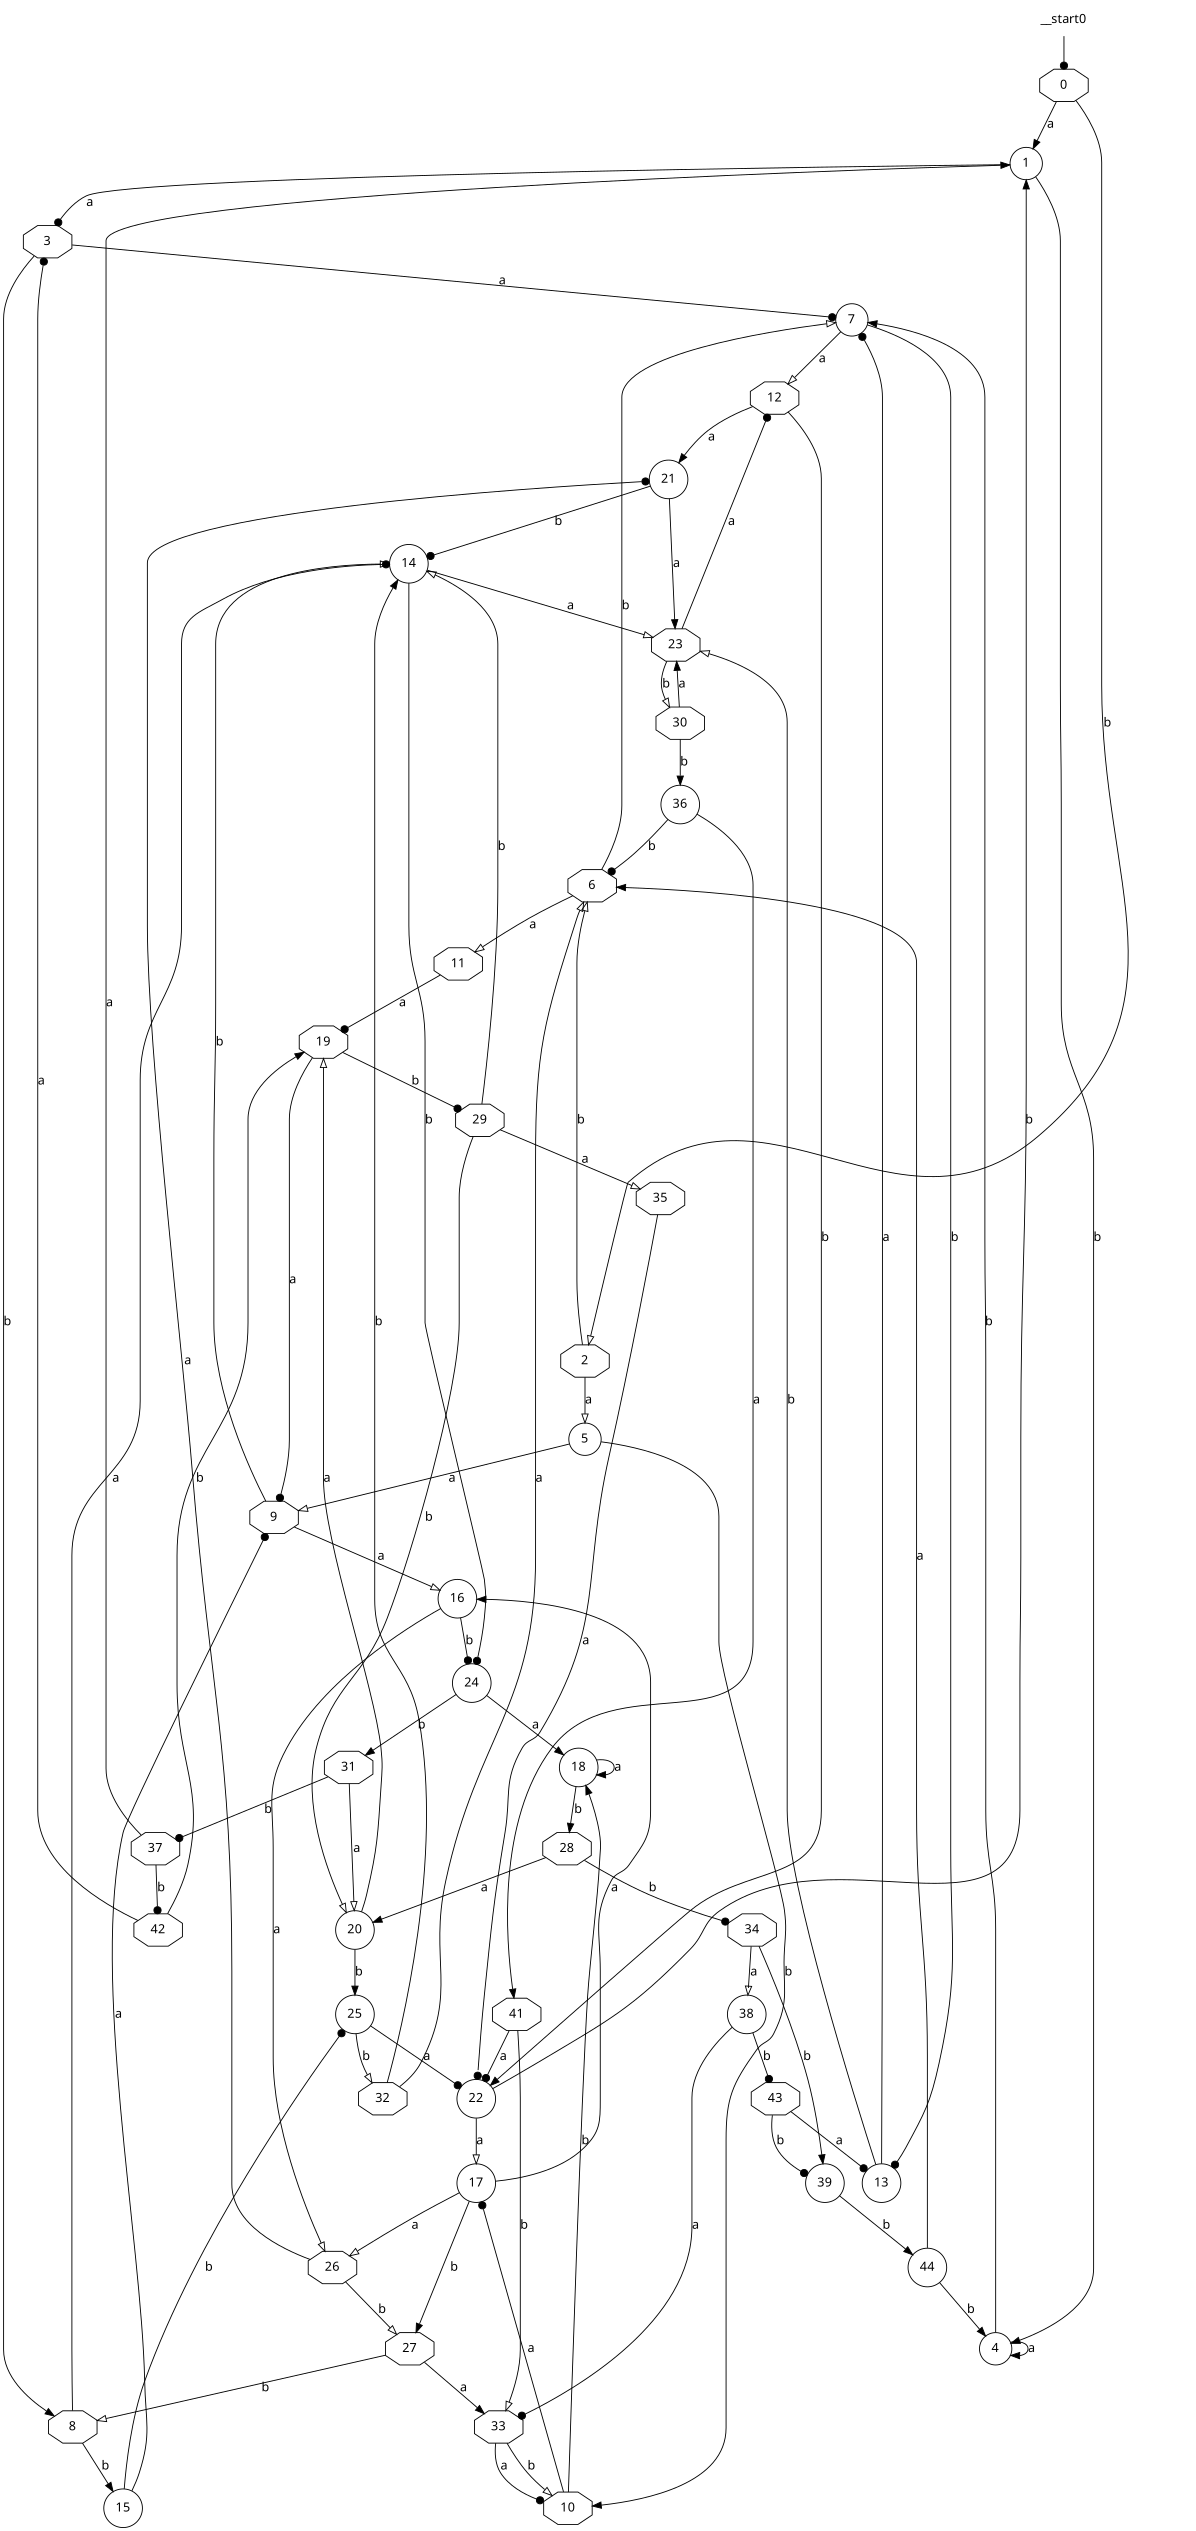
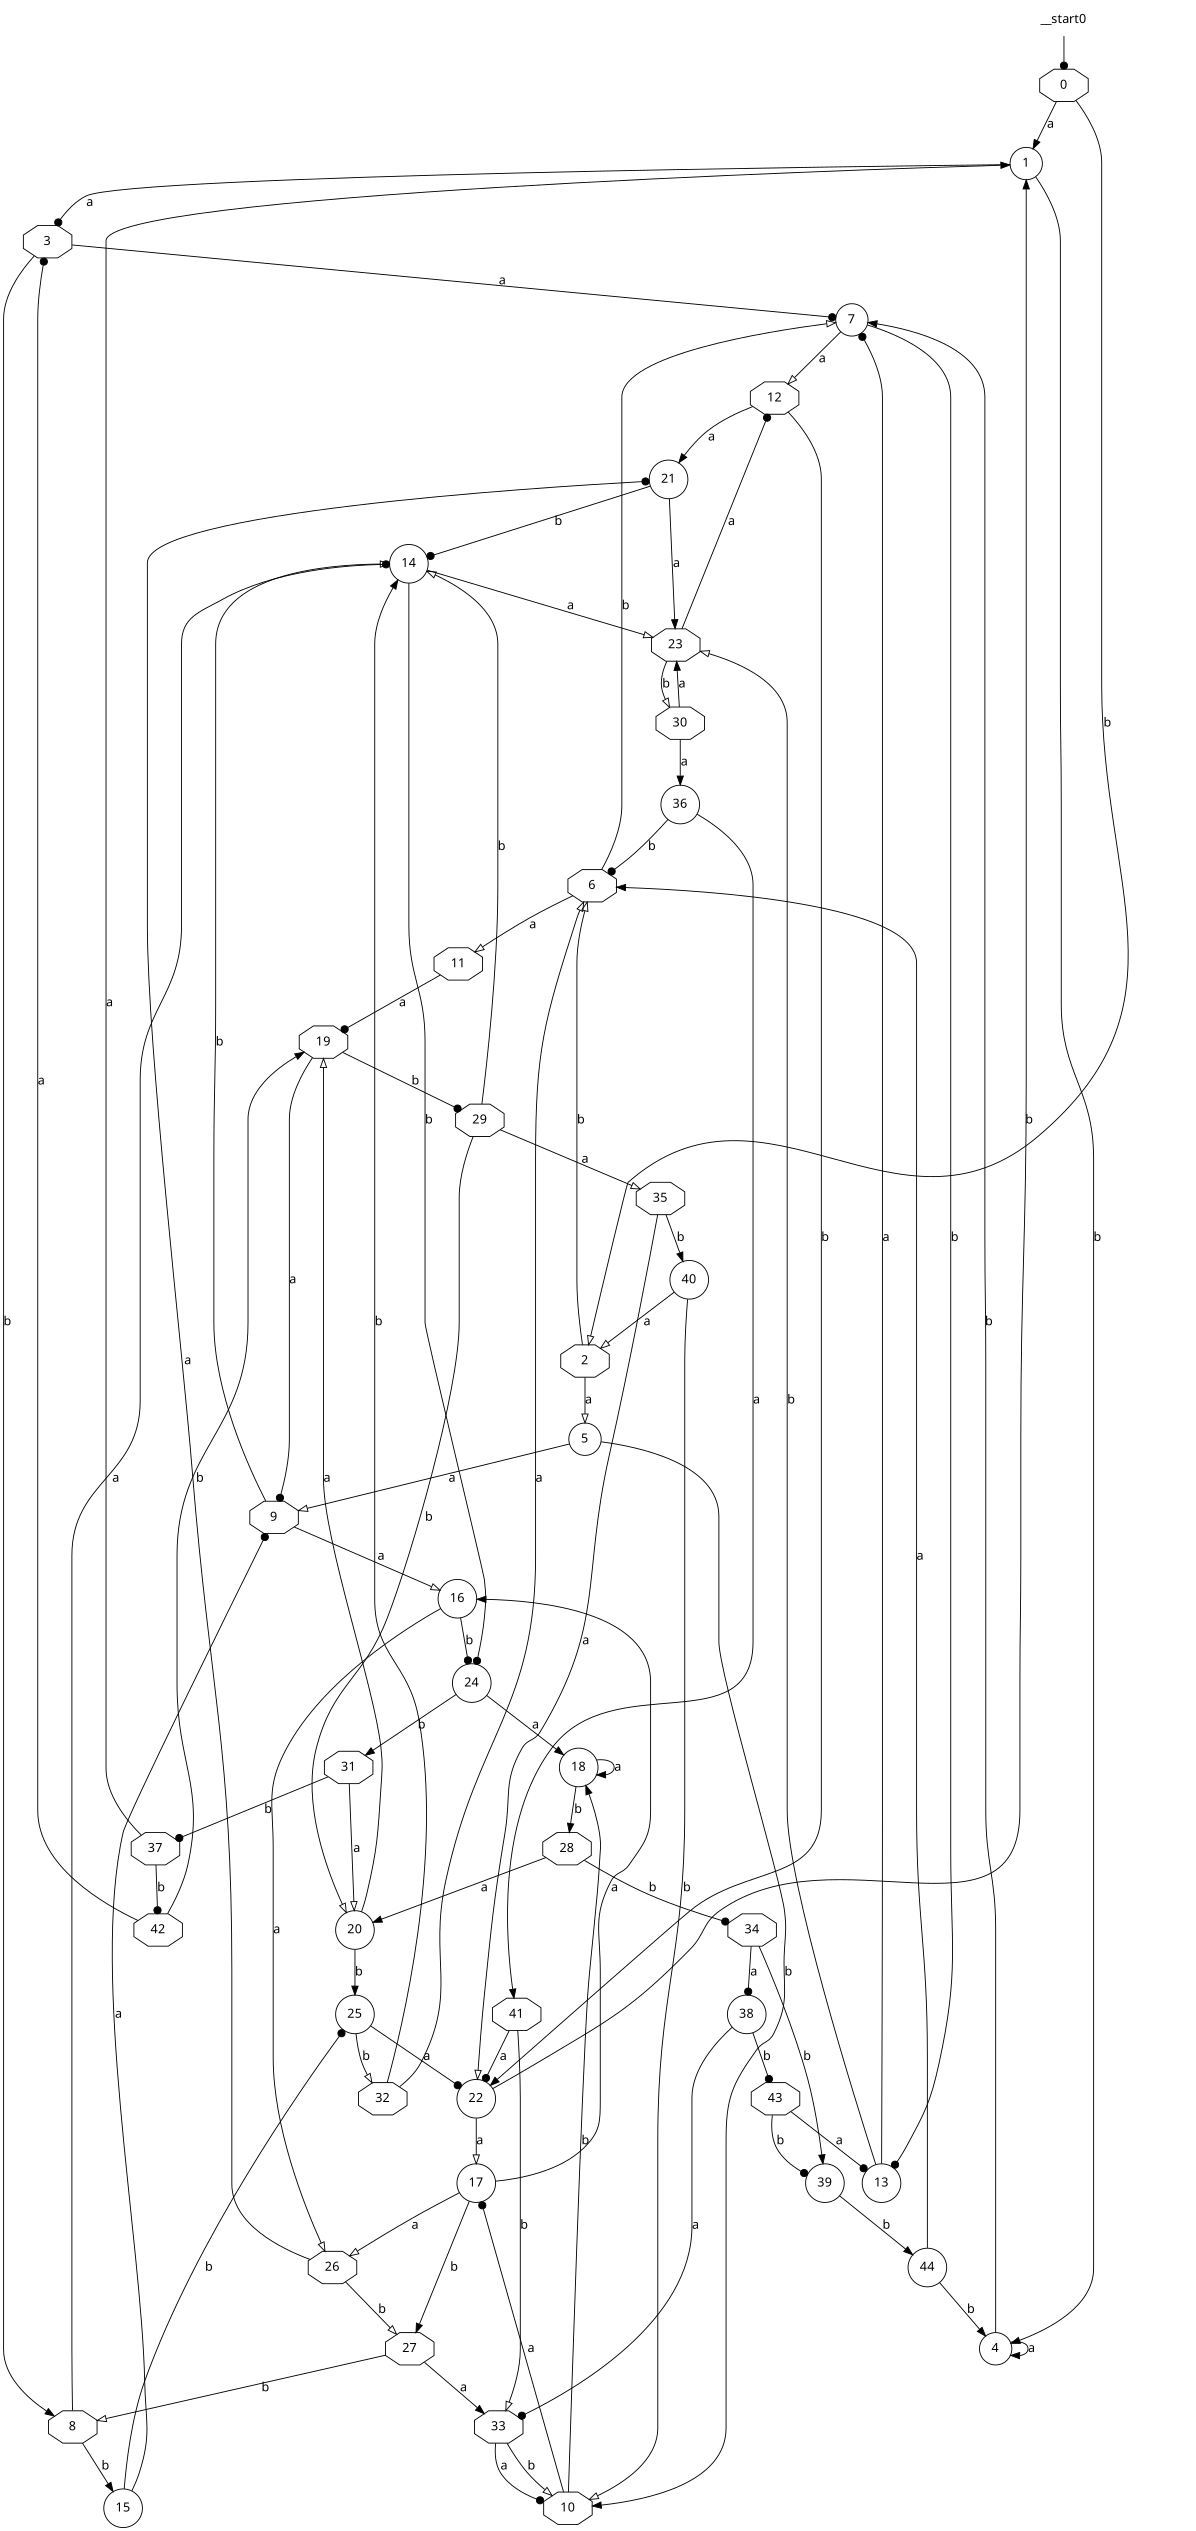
edge "30" -> "36": label "b" -> "a"
node "40": added
edge "35" -> "22": arrowhead dot -> onormal
edge "34" -> "38": arrowhead onormal -> dot
